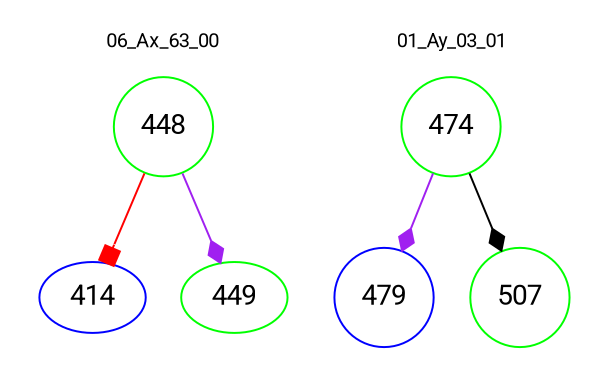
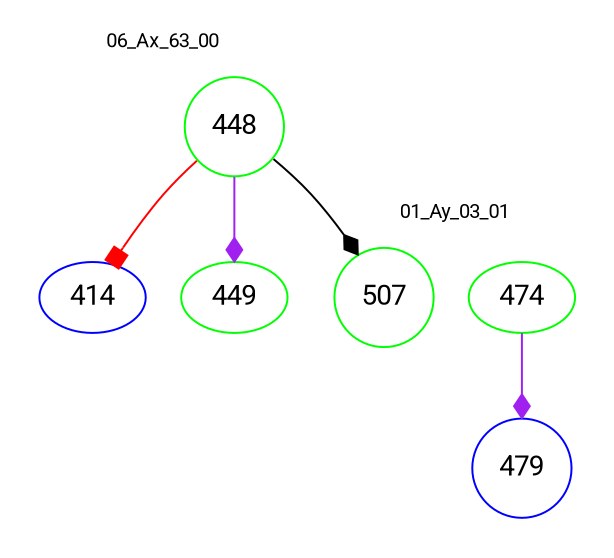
node "474": shape circle -> ellipse
edge "474" -> "507": now "448" -> "507"
